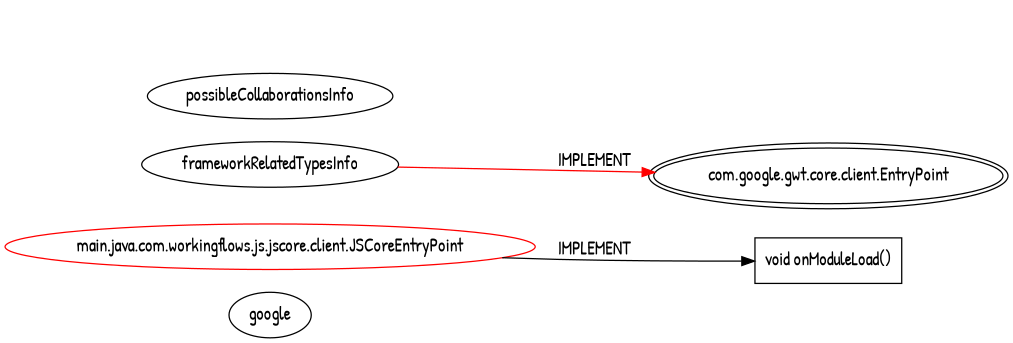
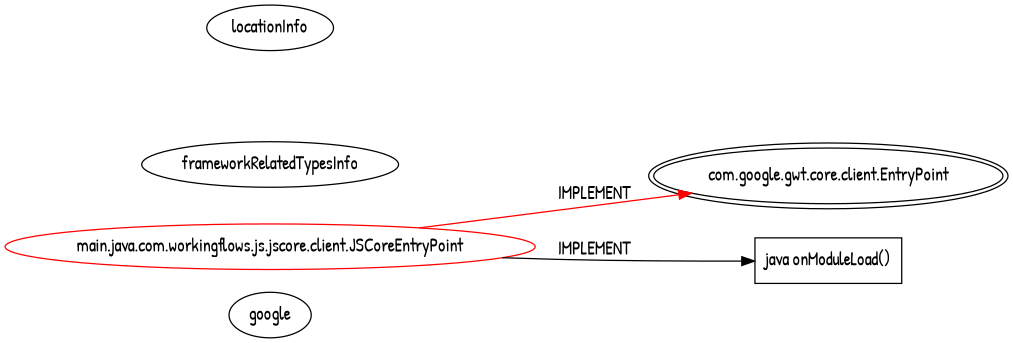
node "locationInfo": added
node "possibleCollaborationsInfo": removed
edge "frameworkRelatedTypesInfo" -> "com.google.gwt.core.client.EntryPoint": now "main.java.com.workingflows.js.jscore.client.JSCoreEntryPoint" -> "com.google.gwt.core.client.EntryPoint"
node "void onModuleLoad()": label "void onModuleLoad()" -> "java onModuleLoad()"
